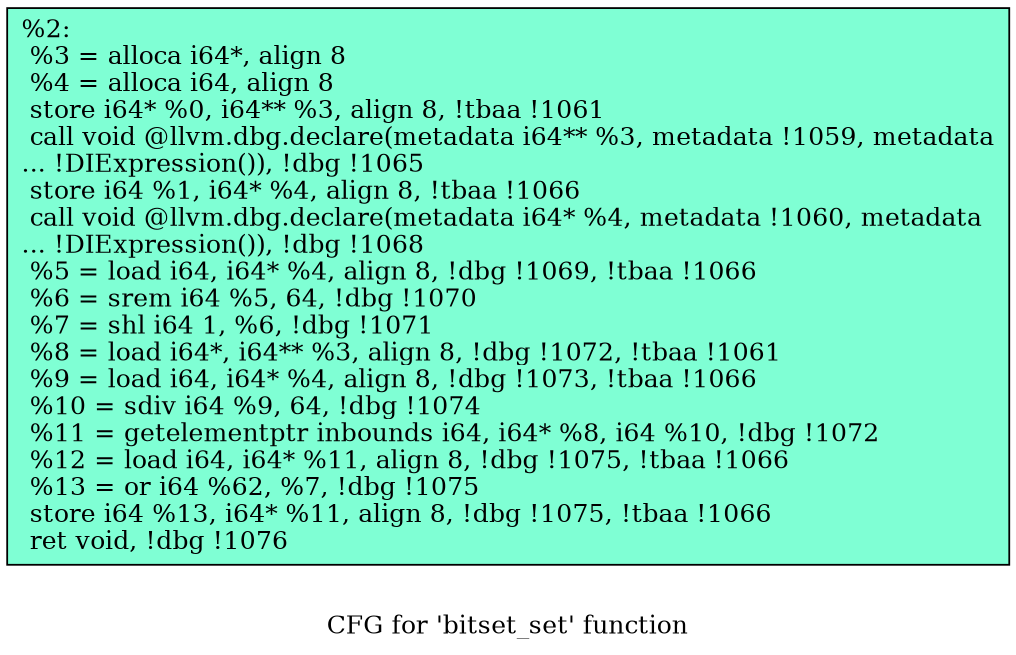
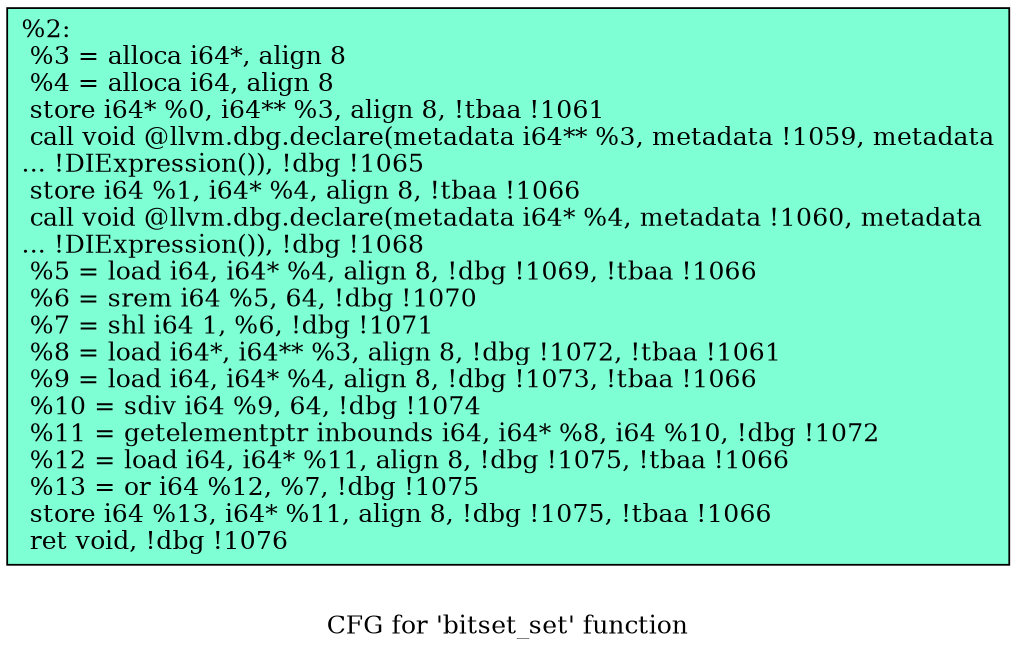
node "%2:": text "%13 = or i64 %62, %7, !dbg !1075" -> "%13 = or i64 %12, %7, !dbg !1075"
